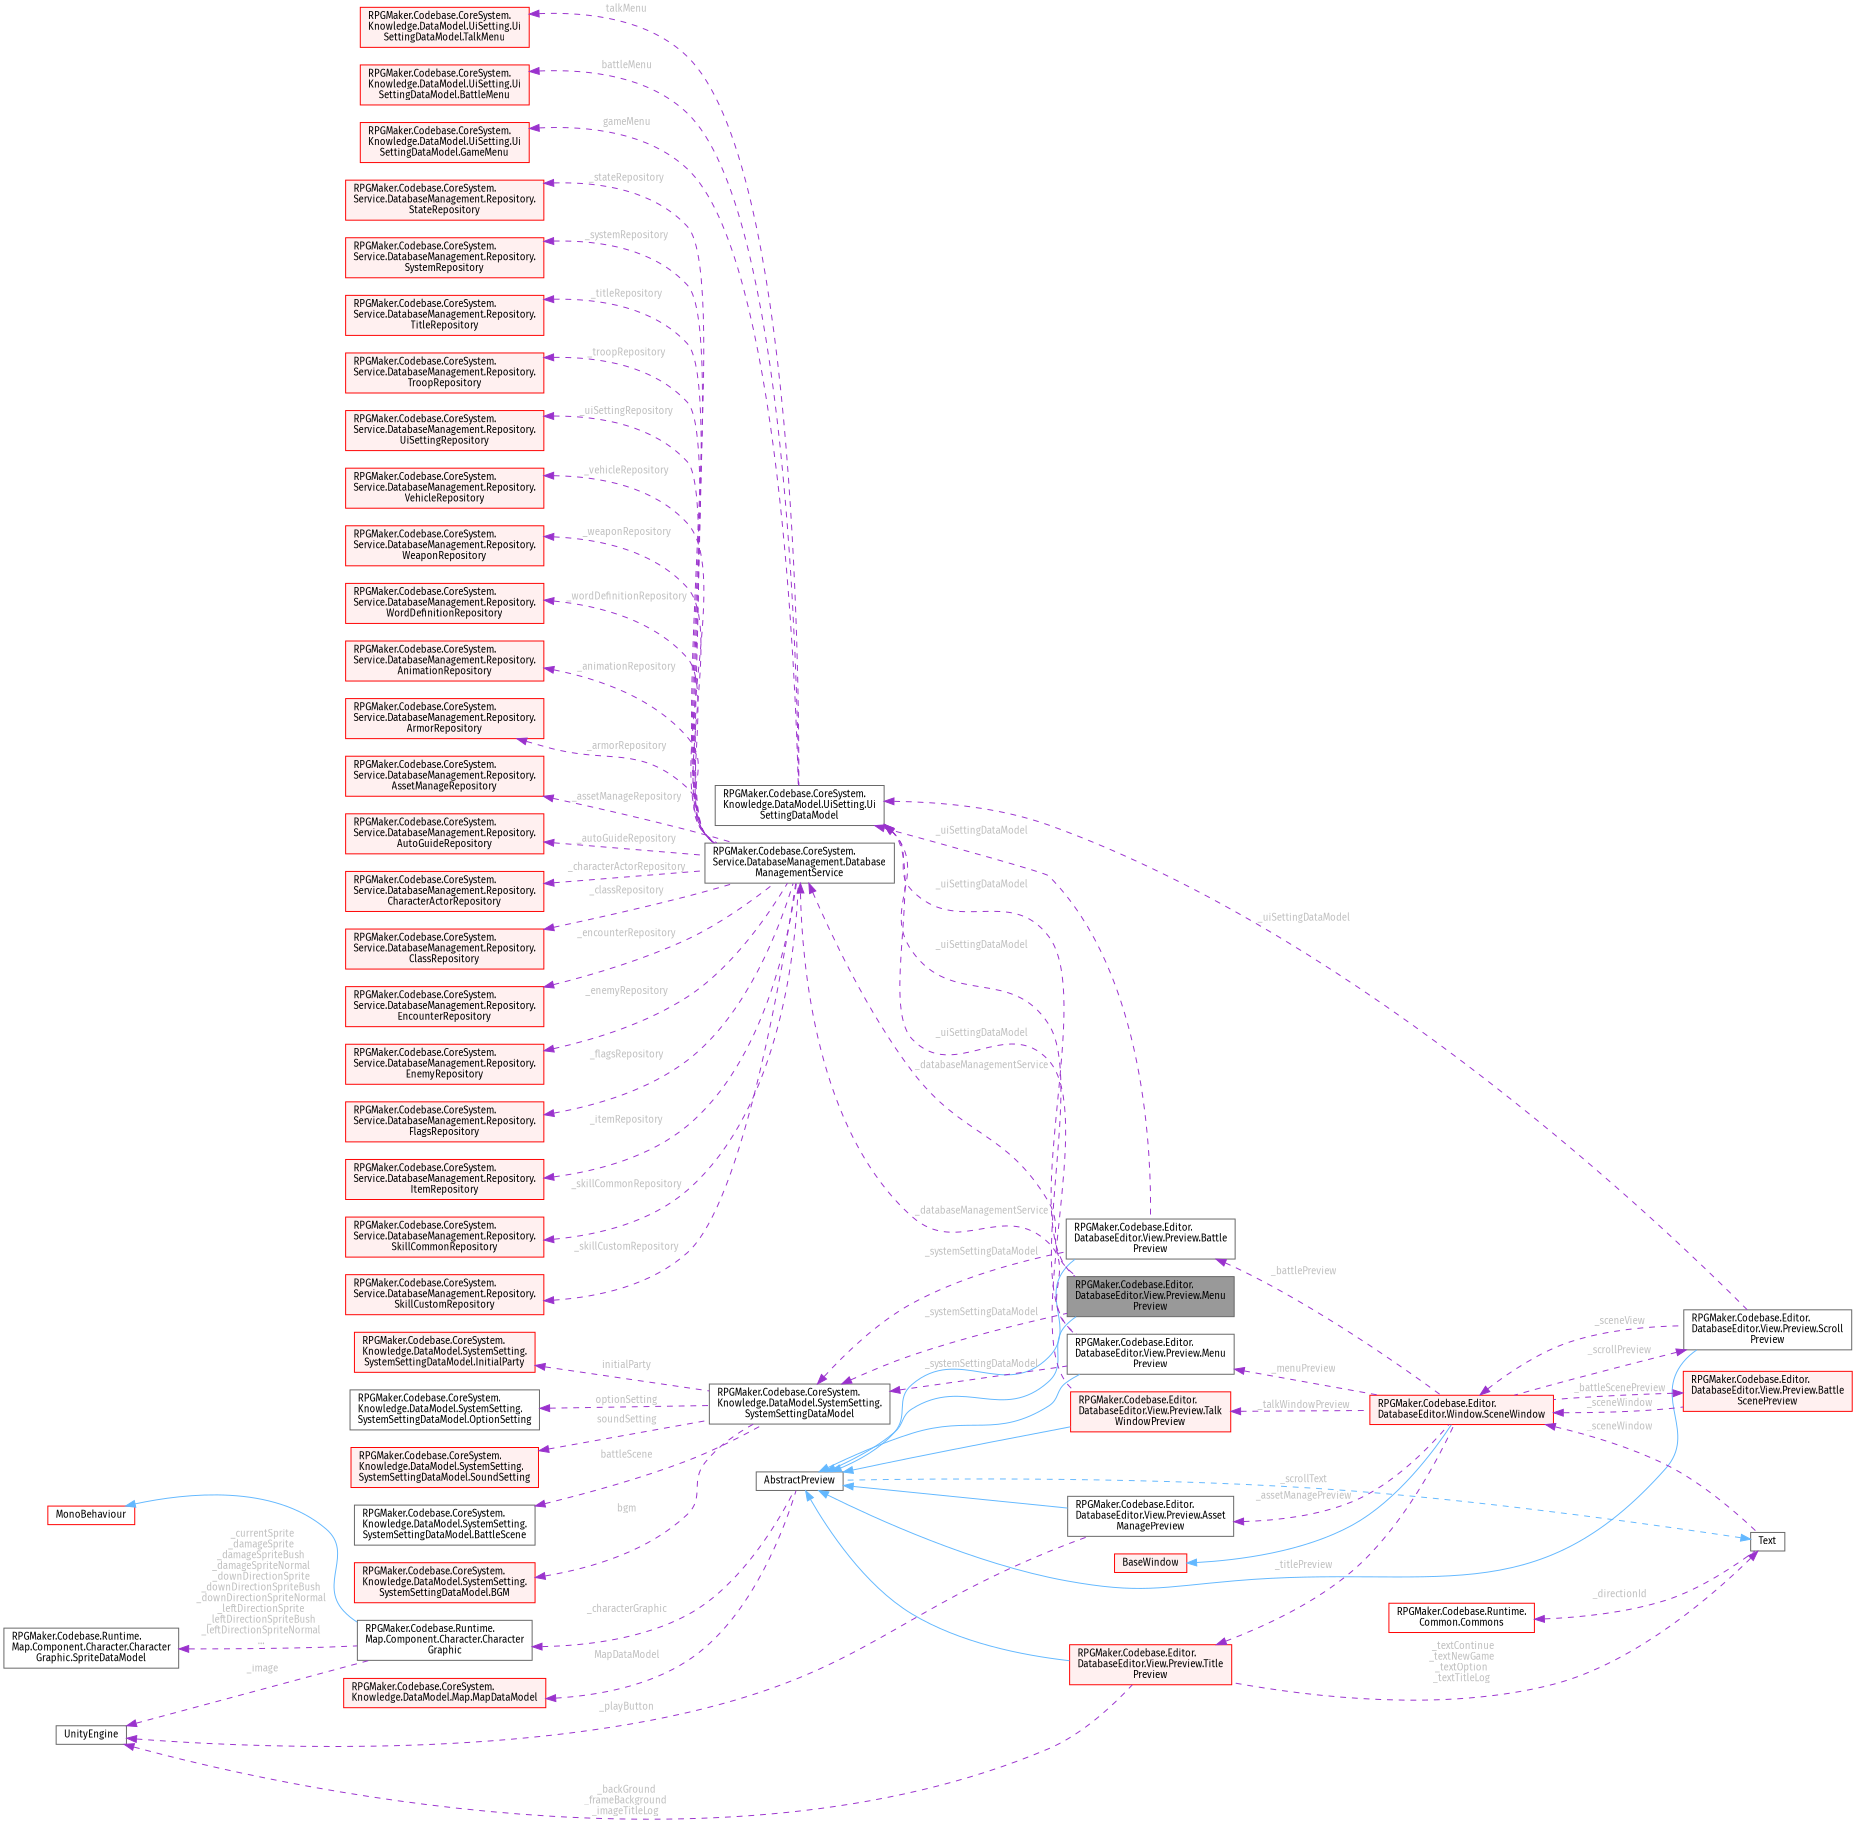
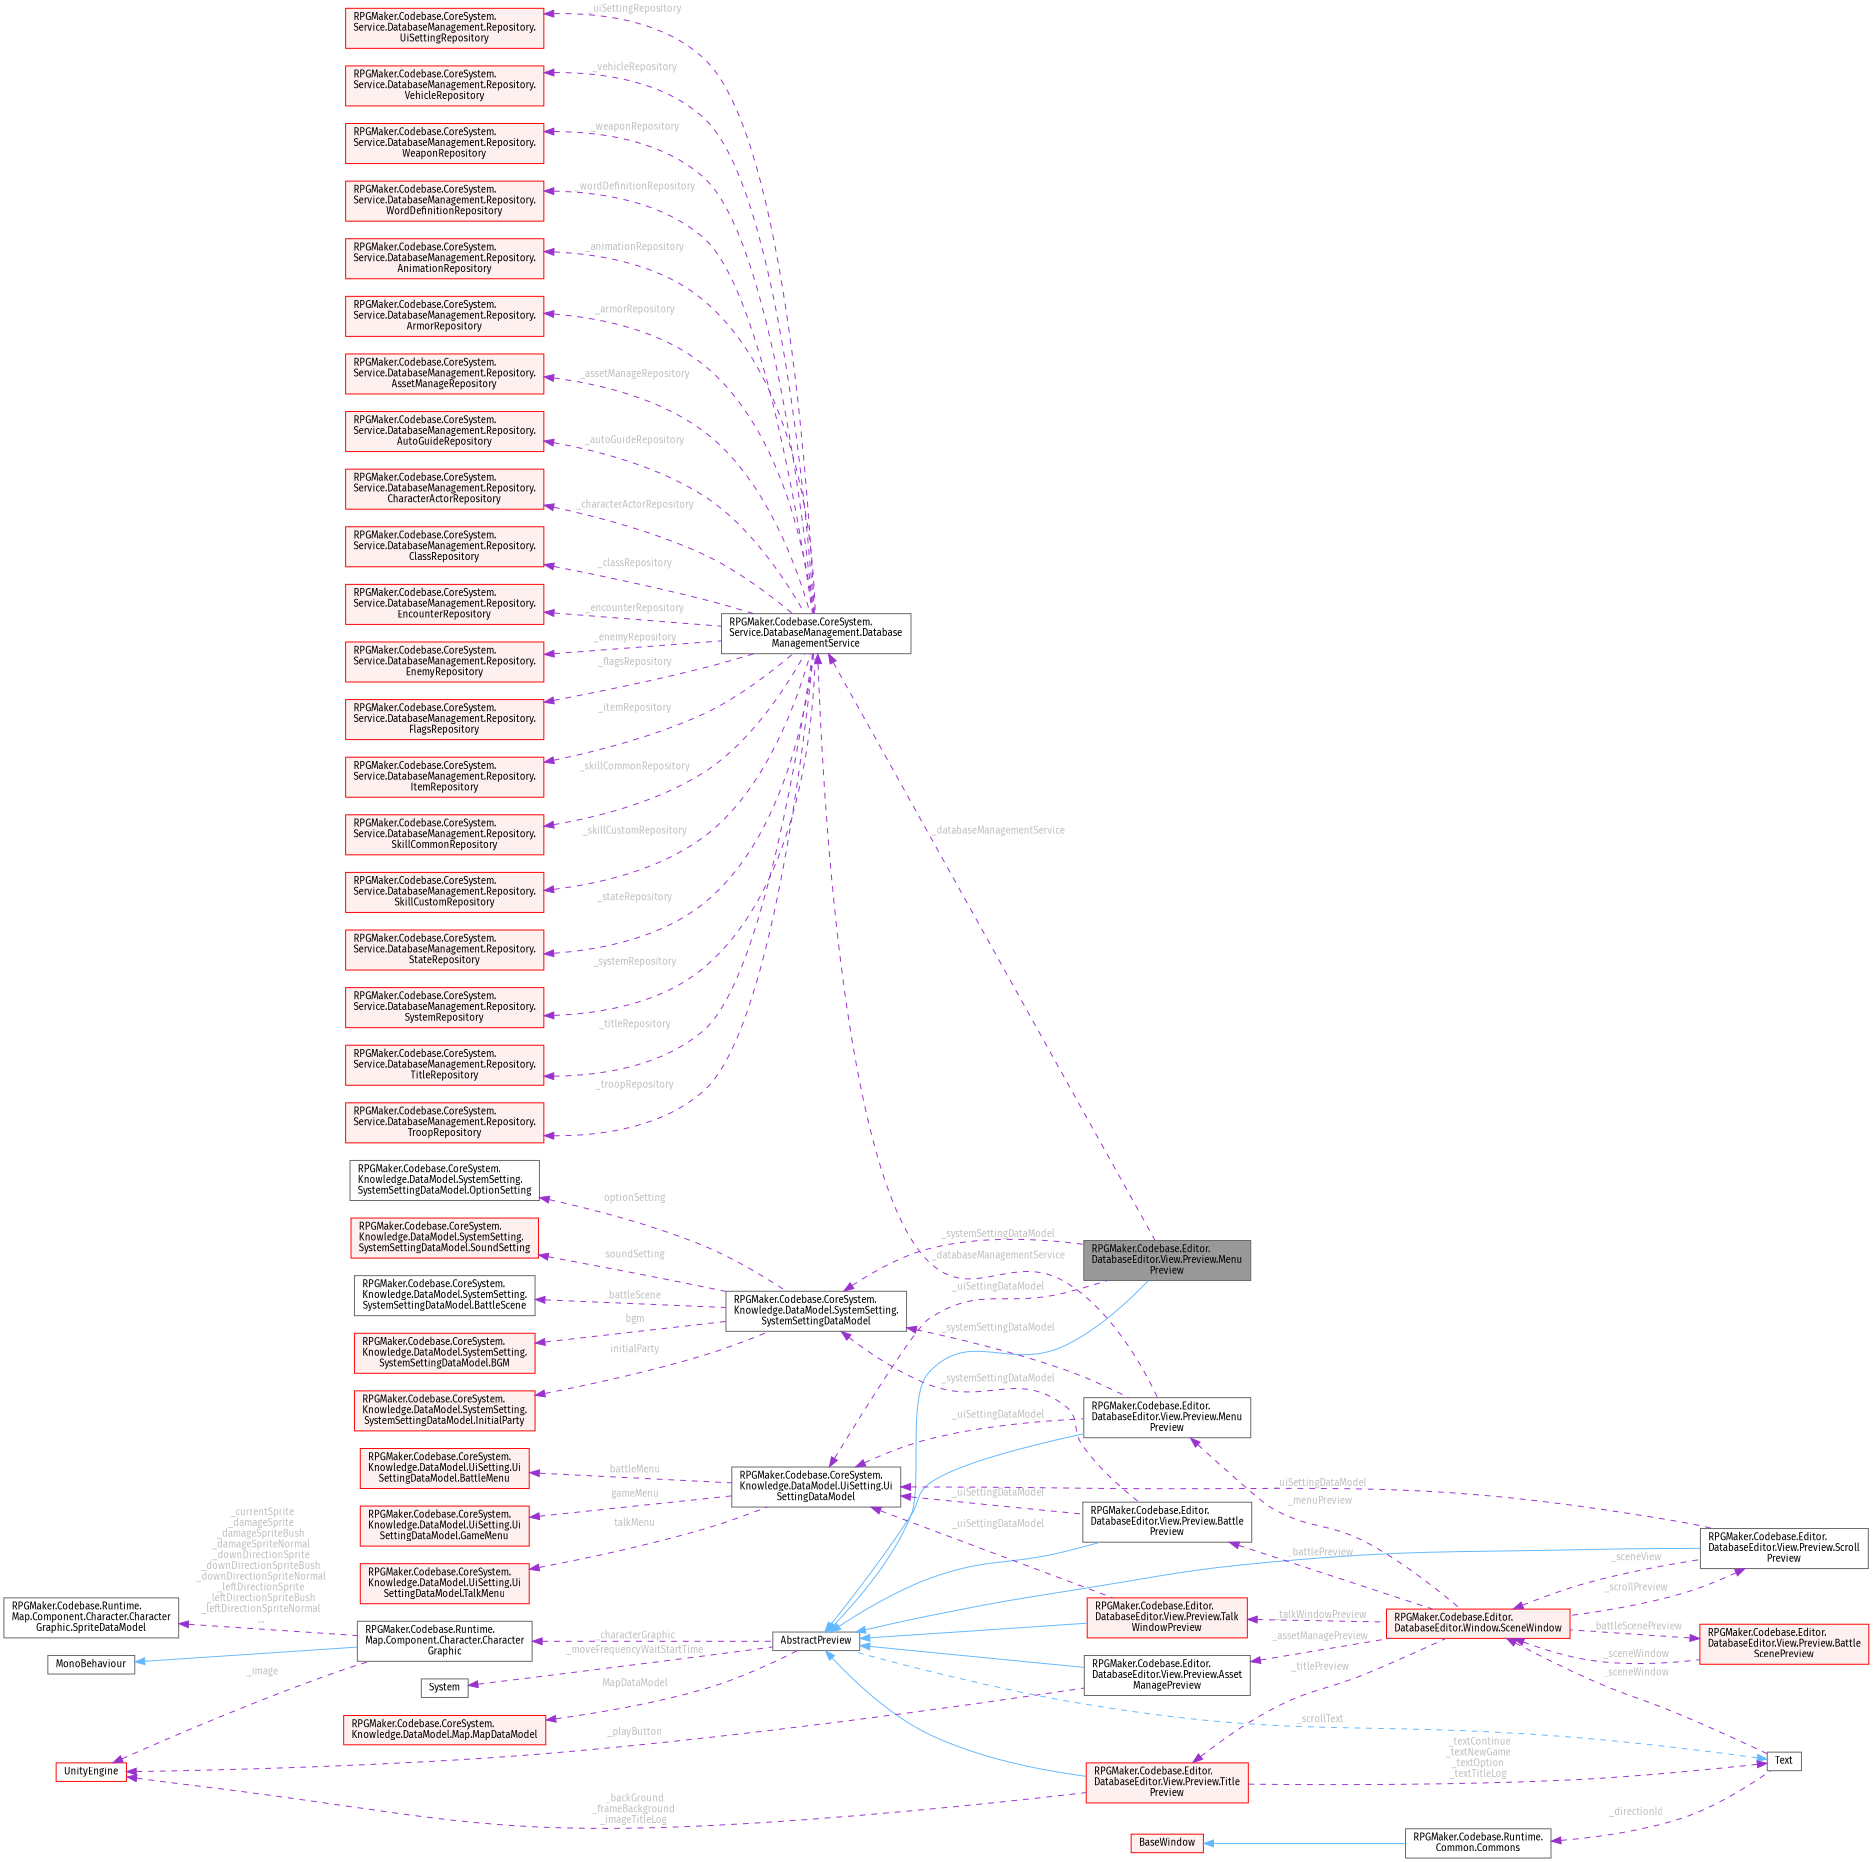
node "MonoBehaviour": color red -> gray40
edge "RPGMaker.Codebase.Editor. DatabaseEditor.Window.SceneWindow" -> "BaseWindow": now "RPGMaker.Codebase.Runtime. Common.Commons" -> "BaseWindow"
node "RPGMaker.Codebase.Runtime. Common.Commons": color red -> gray40
node "System": added
node "UnityEngine": color gray40 -> red
